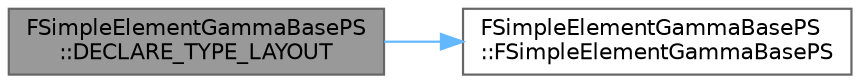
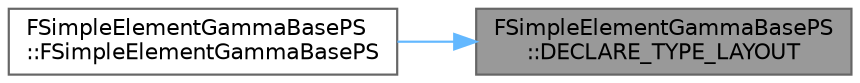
edge "FSimpleElementGammaBasePS ::DECLARE_TYPE_LAYOUT" -> "FSimpleElementGammaBasePS ::FSimpleElementGammaBasePS": reversed
